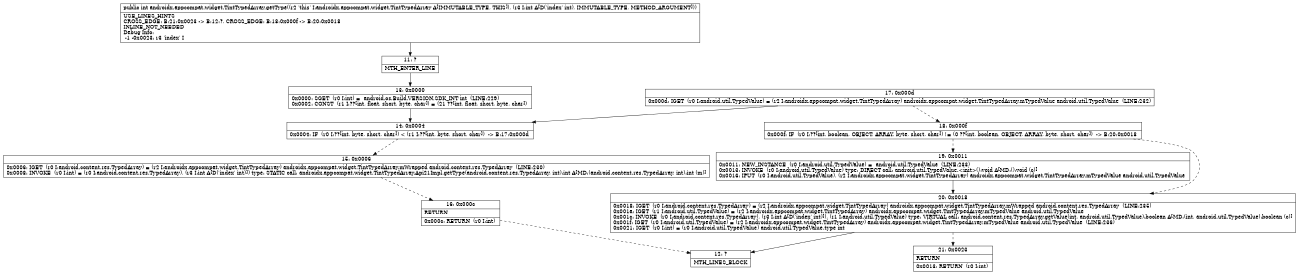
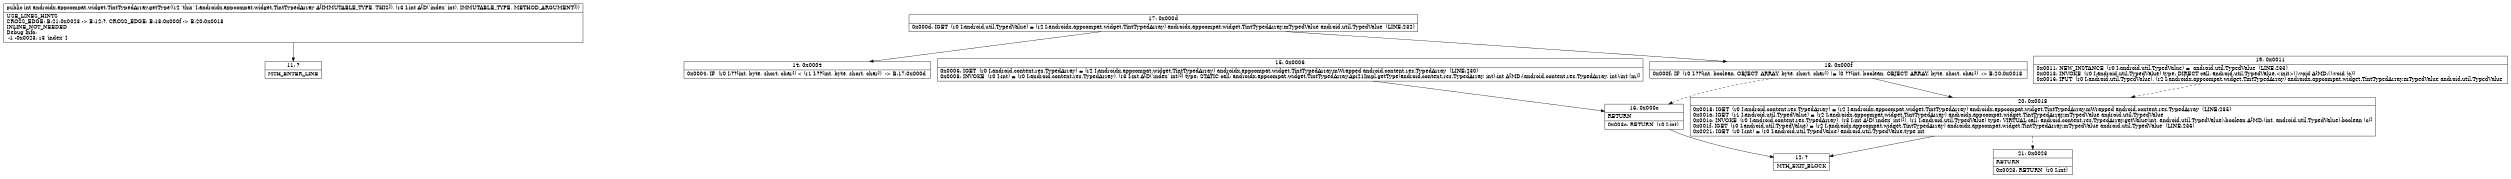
node "13: 0x0000": removed
edge "17: 0x000d" -> "18: 0x000f": style dashed -> solid
edge "18: 0x000f" -> "19: 0x0011": now "18: 0x000f" -> "16: 0x000c"
edge "14: 0x0004" -> "15: 0x0006": removed
edge "18: 0x000f" -> "20: 0x0018": style dashed -> solid
edge "19: 0x0011" -> "20: 0x0018": style solid -> dashed
edge "15: 0x0006" -> "16: 0x000c": style dashed -> solid
node "16: 0x000c": text "0x000c: RETURN  (r0 I:int)" -> "0x003c: RETURN  (r0 I:int)"
edge "16: 0x000c" -> "12: ?": style dashed -> solid
node "12: ?": text "MTH_LINES_BLOCK" -> "MTH_EXIT_BLOCK"
node "21: 0x0023": text "0x0013: RETURN  (r0 I:int)" -> "0x0023: RETURN  (r0 I:int)"
